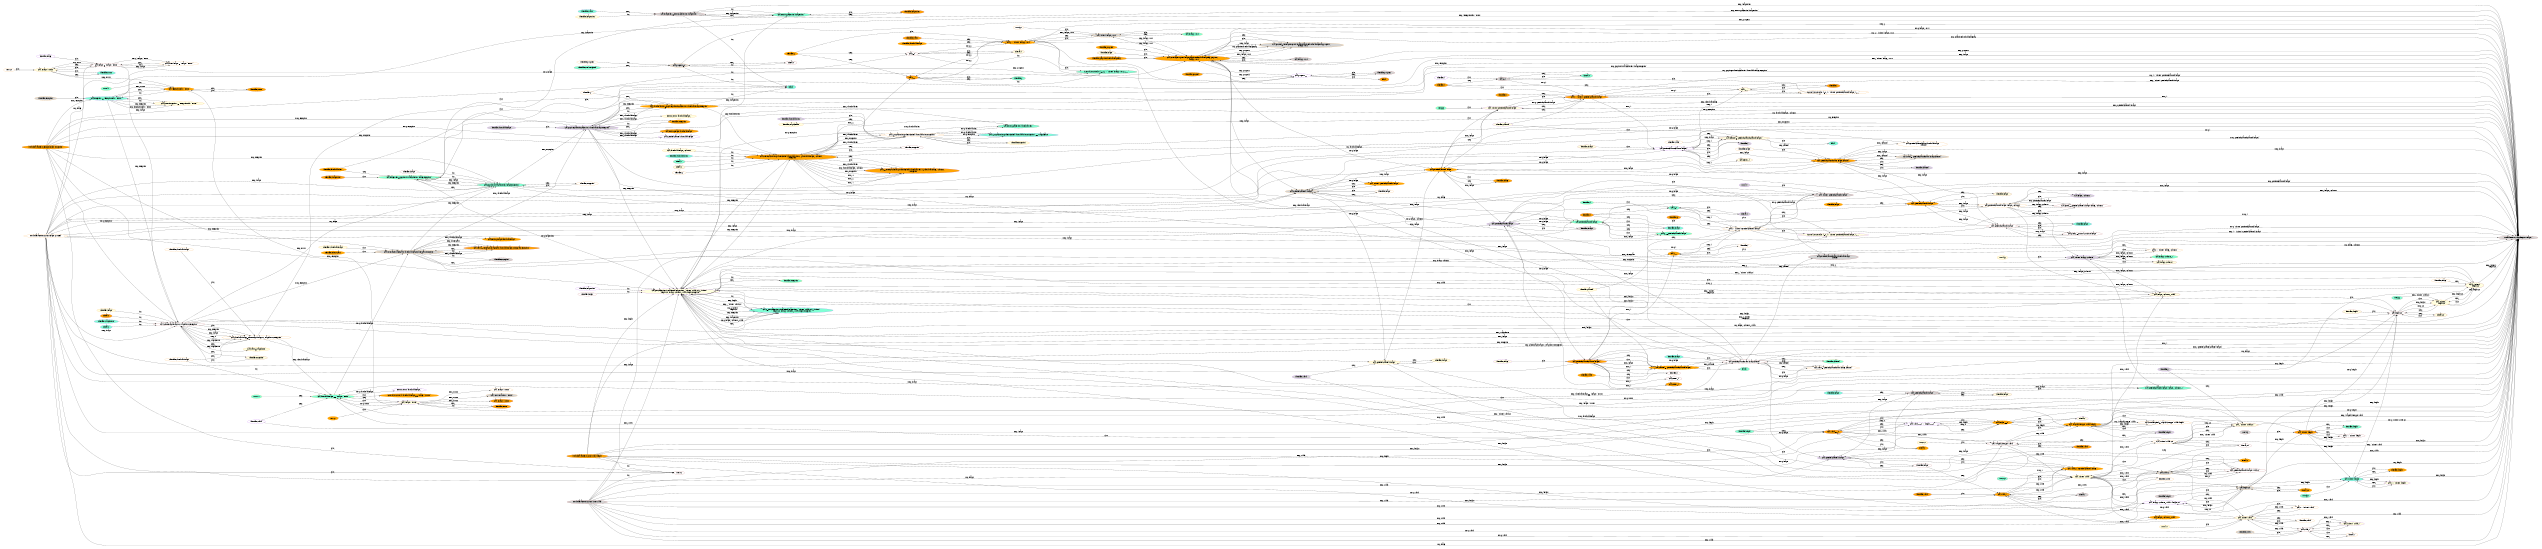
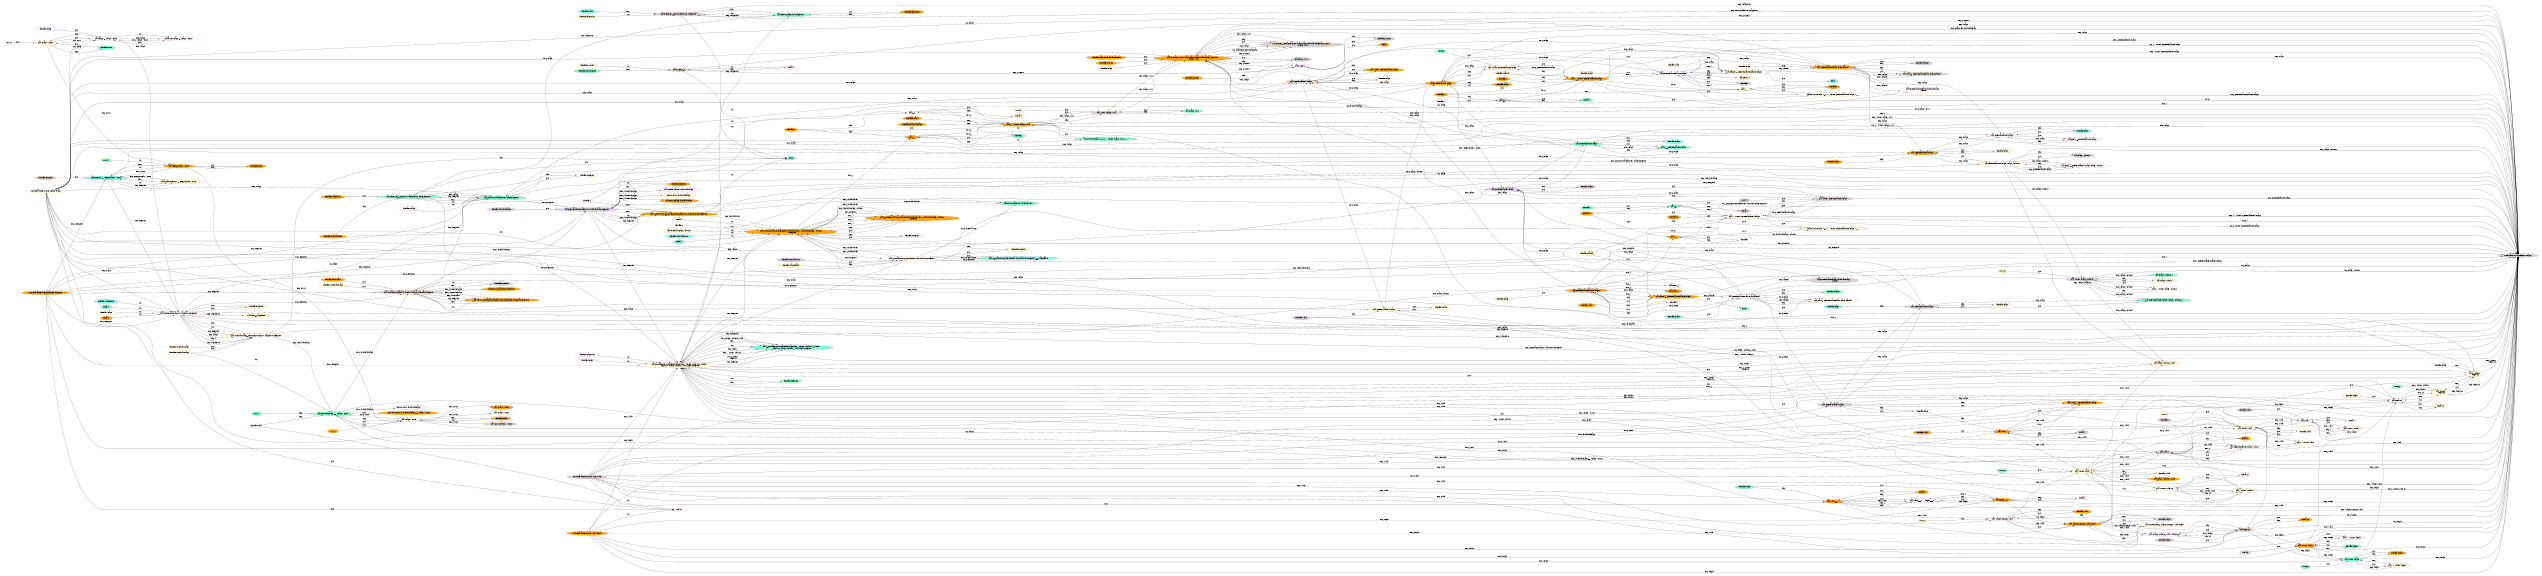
node "(Call,pixels+=ControlStructure(image))": label "(Call,pixels+=ControlStructure(image))" -> "(Call,pixels+=GetPixelChannels(image))"
node "(MethodParameterIn,const Image *proceed)": label "(MethodParameterIn,const Image *proceed)" -> "(MethodParameterIn,const Image *image)"
edge "(Call,(MagickSizeType) width)" -> "(MethodReturn,MagickExport Image *)": added, label "DDG: width"
